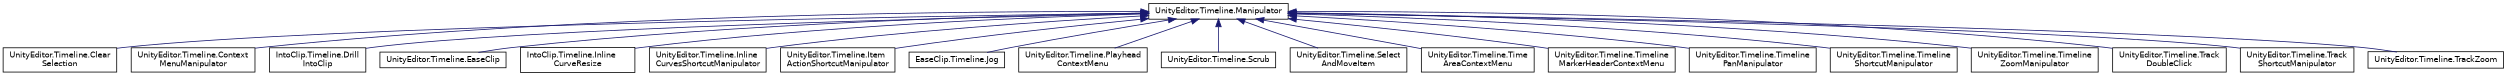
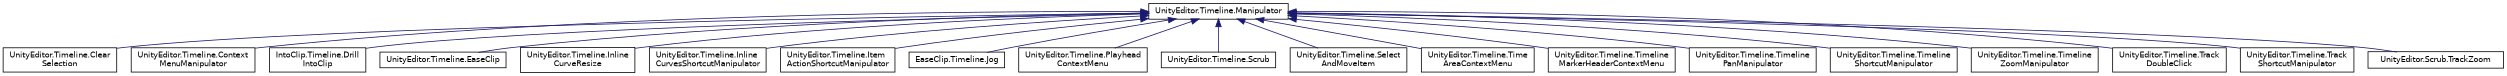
node "IntoClip.Timeline.Inline CurveResize": label "IntoClip.Timeline.Inline CurveResize" -> "UnityEditor.Timeline.Inline CurveResize"
node "UnityEditor.Timeline.TrackZoom": label "UnityEditor.Timeline.TrackZoom" -> "UnityEditor.Scrub.TrackZoom"
